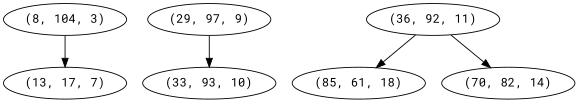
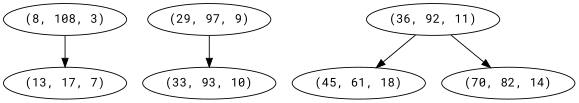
node "(8, 104, 3)": label "(8, 104, 3)" -> "(8, 108, 3)"
node "(85, 61, 18)": label "(85, 61, 18)" -> "(45, 61, 18)"
